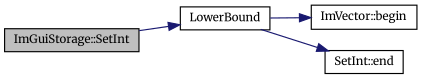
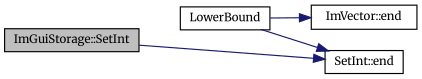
node "ImVector::begin": label "ImVector::begin" -> "ImVector::end"
edge "ImGuiStorage::SetInt" -> "LowerBound": now "ImGuiStorage::SetInt" -> "SetInt::end"
